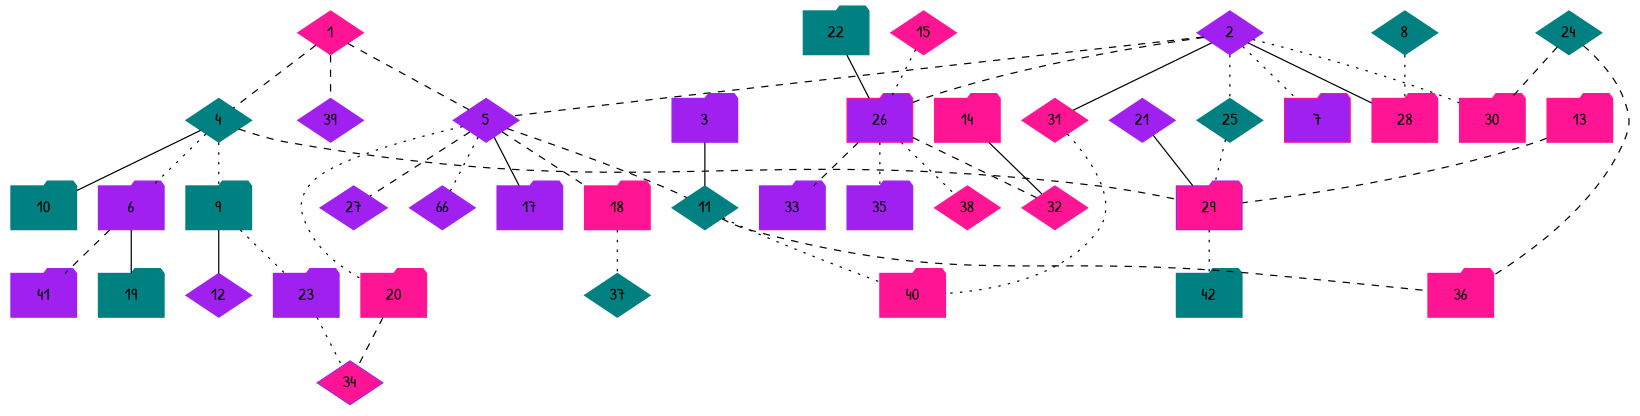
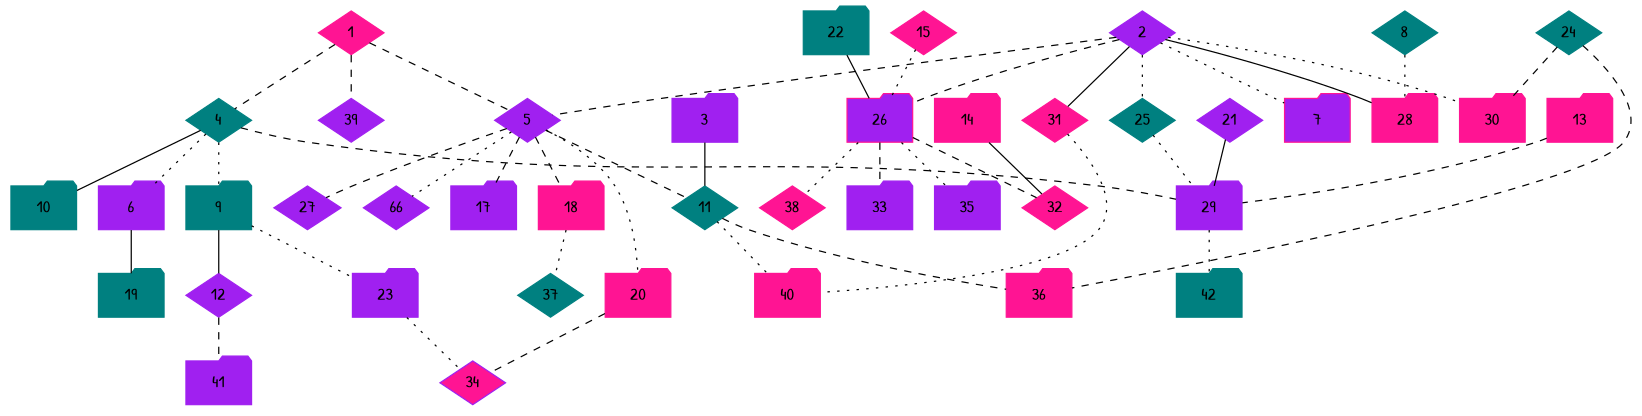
edge "5" -- "17": style solid -> dashed
node "29": fillcolor deeppink -> purple
edge "6" -- "41": now "12" -- "41"
